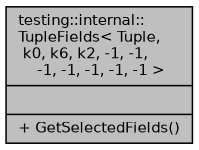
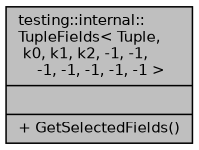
node "testing::internal::": text "k0, k6, k2, -1, -1," -> "k0, k1, k2, -1, -1,"
